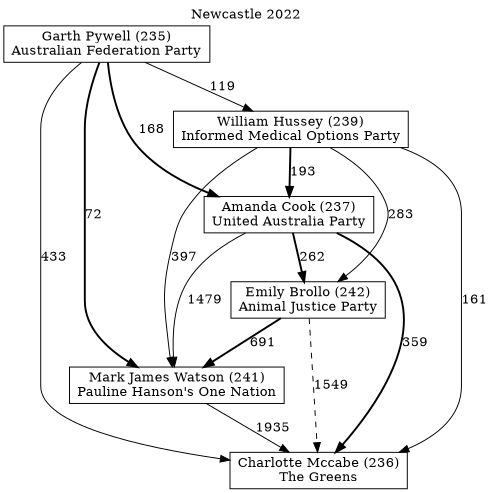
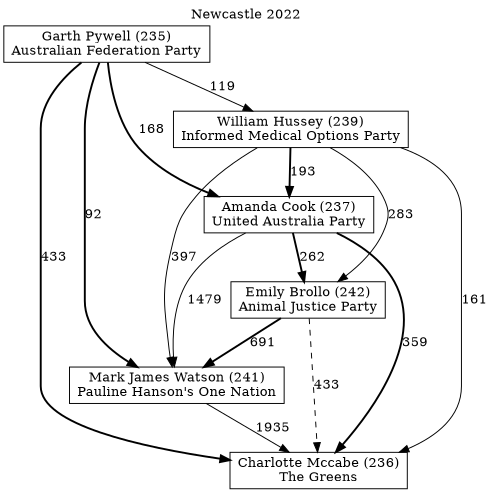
edge "Garth Pywell (235) Australian Federation Party" -> "Mark James Watson (241) Pauline Hanson's One Nation": label "72" -> "92"
edge "Garth Pywell (235) Australian Federation Party" -> "Charlotte Mccabe (236) The Greens": style solid -> bold
edge "Emily Brollo (242) Animal Justice Party" -> "Charlotte Mccabe (236) The Greens": label "1549" -> "433"
